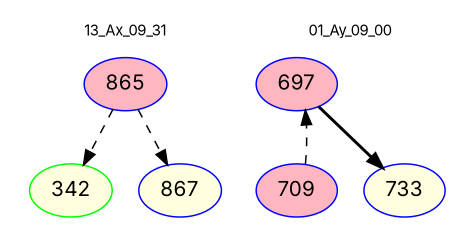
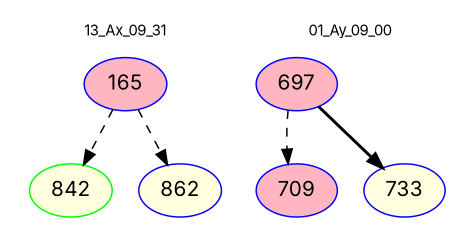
node "865": label "865" -> "165"
edge "709" -> "697": reversed
node "342": label "342" -> "842"
node "867": label "867" -> "862"
